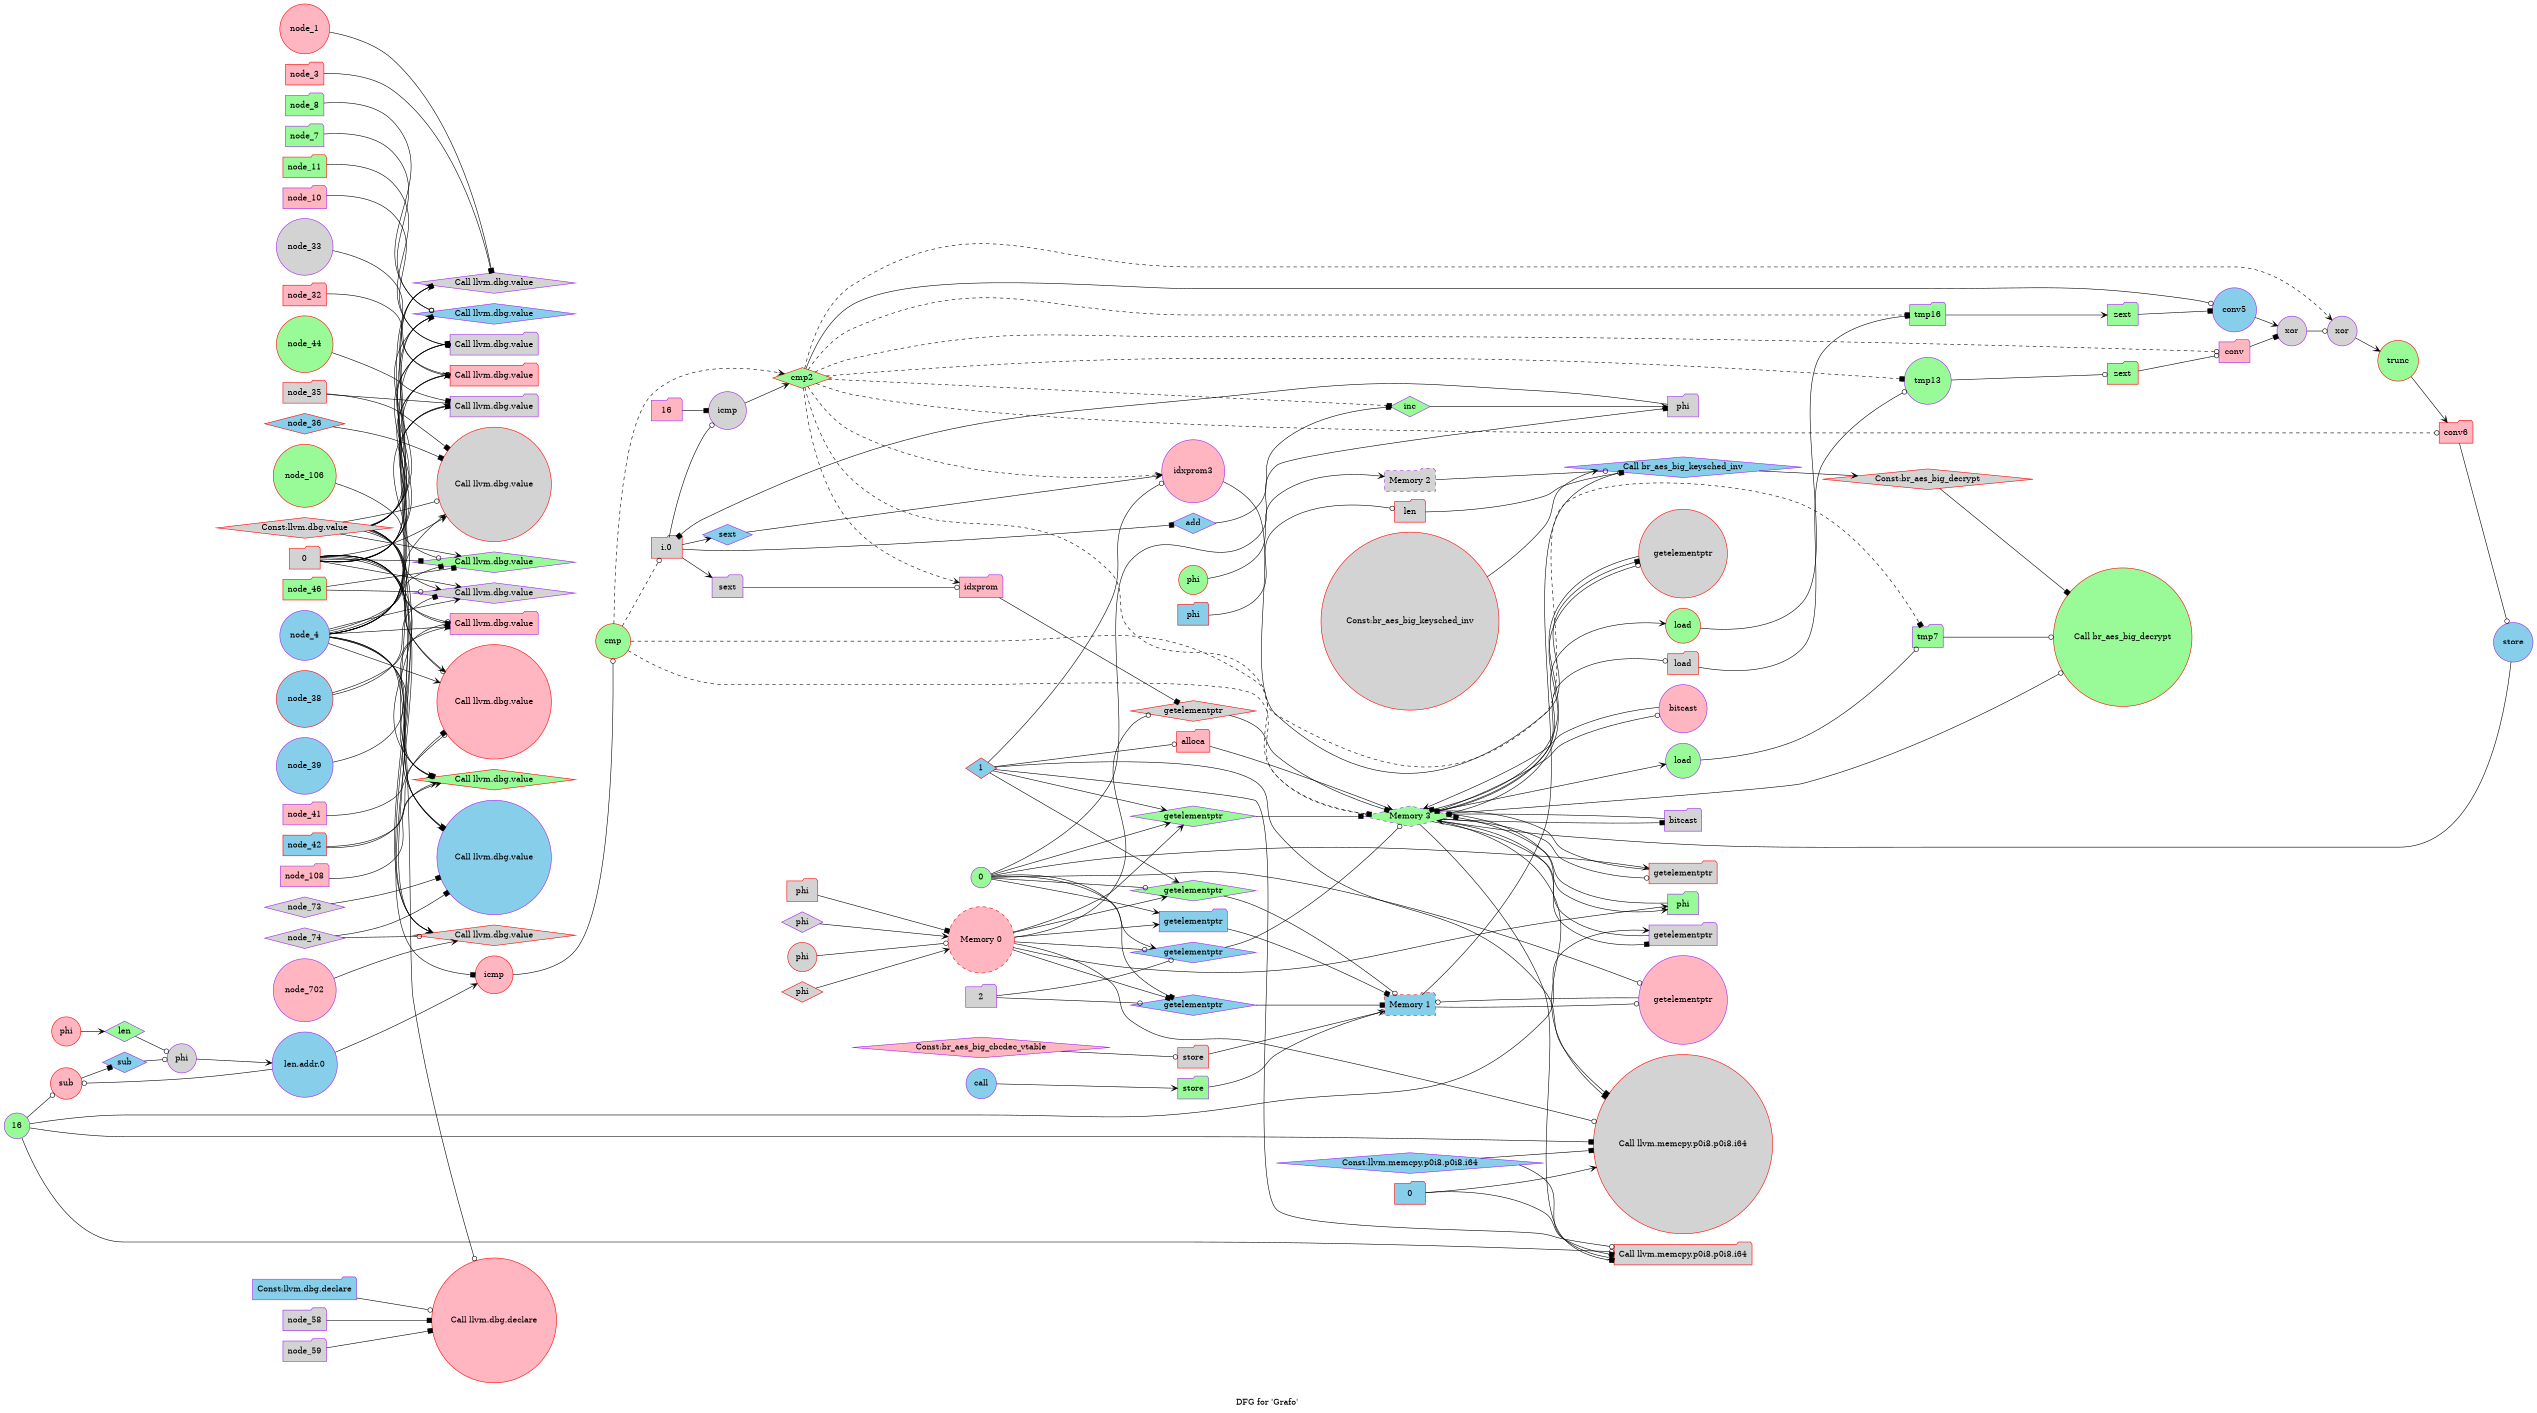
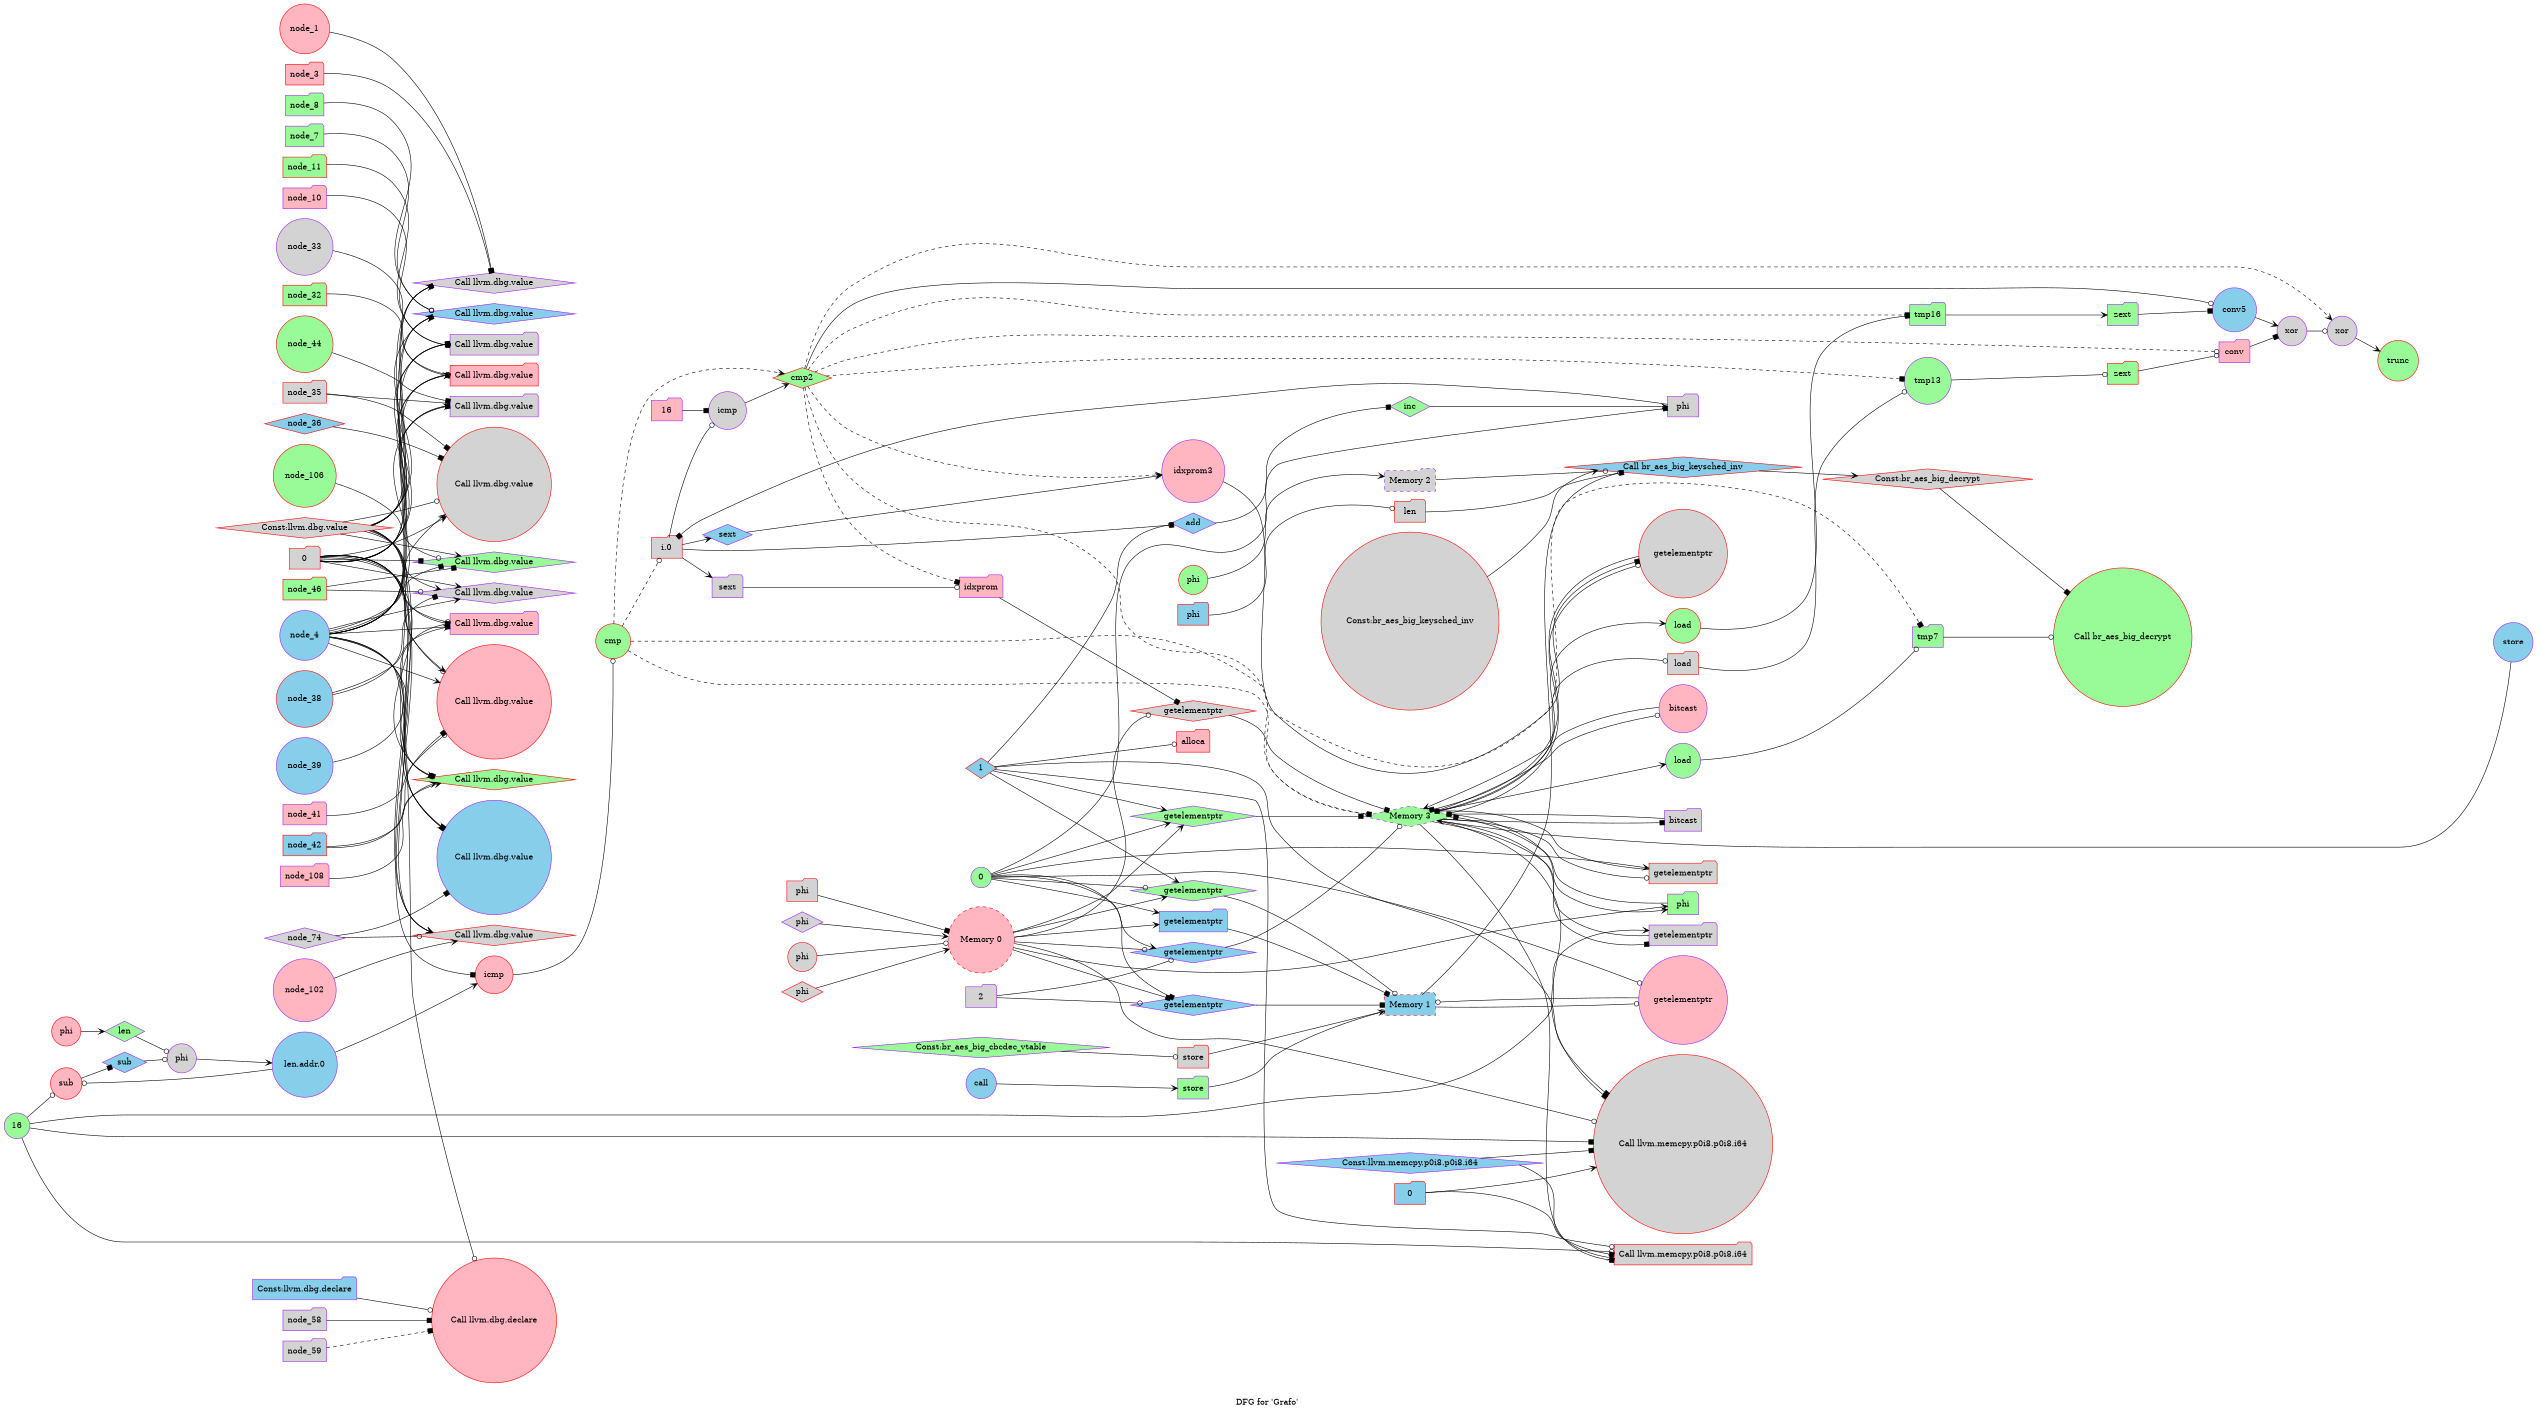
node "node_32": fillcolor lightpink -> palegreen
edge "cmp2" -> "inc": removed
node "conv6": removed
node "Call br_aes_big_keysched_inv": color purple -> red
edge "cmp2" -> "idxprom": arrowhead vee -> box
edge "1" -> "idxprom3": now "1" -> "add"
edge "alloca" -> "Memory 3": removed
edge "Memory 3" -> "Call br_aes_big_decrypt": removed
node "node_73": removed
node "node_702": label "node_702" -> "node_102"
node "Const:br_aes_big_cbcdec_vtable": fillcolor lightpink -> palegreen
edge "node_59" -> "Call llvm.dbg.declare": style solid -> dashed
